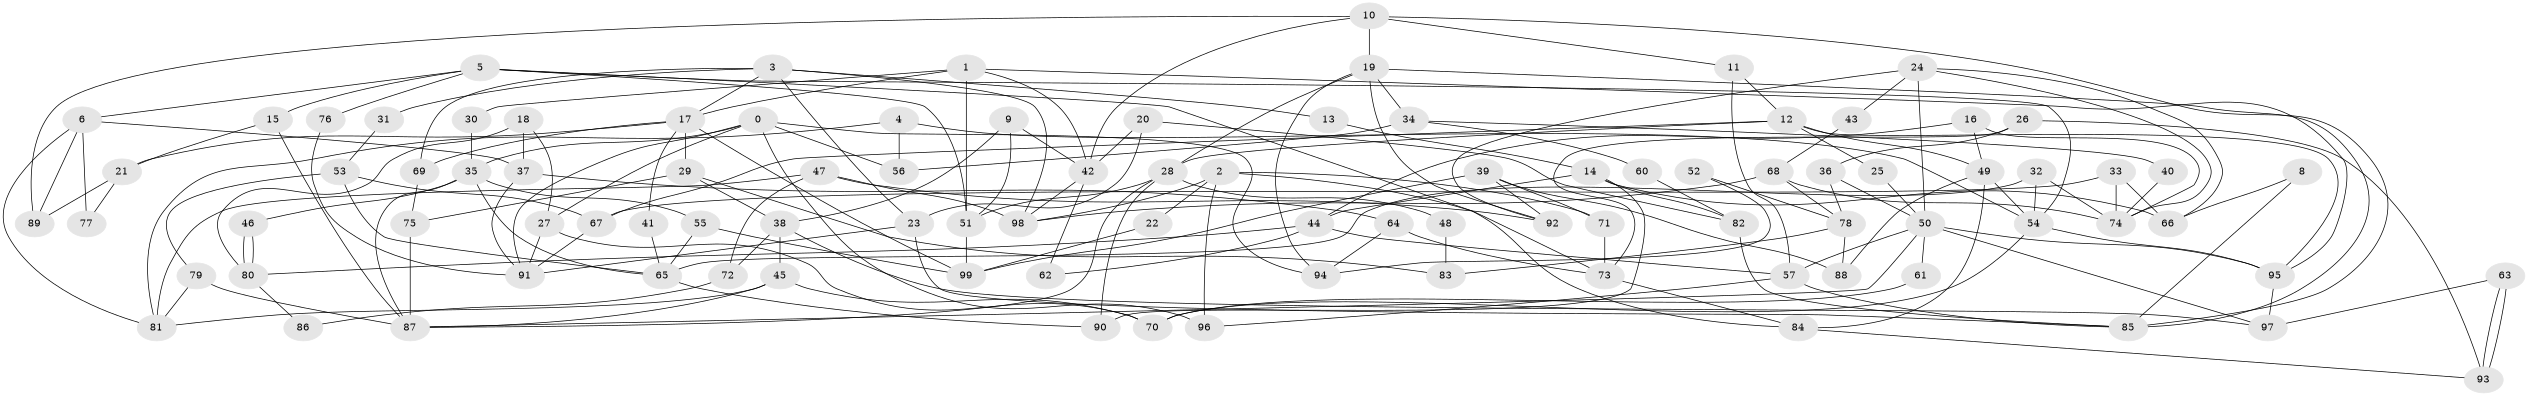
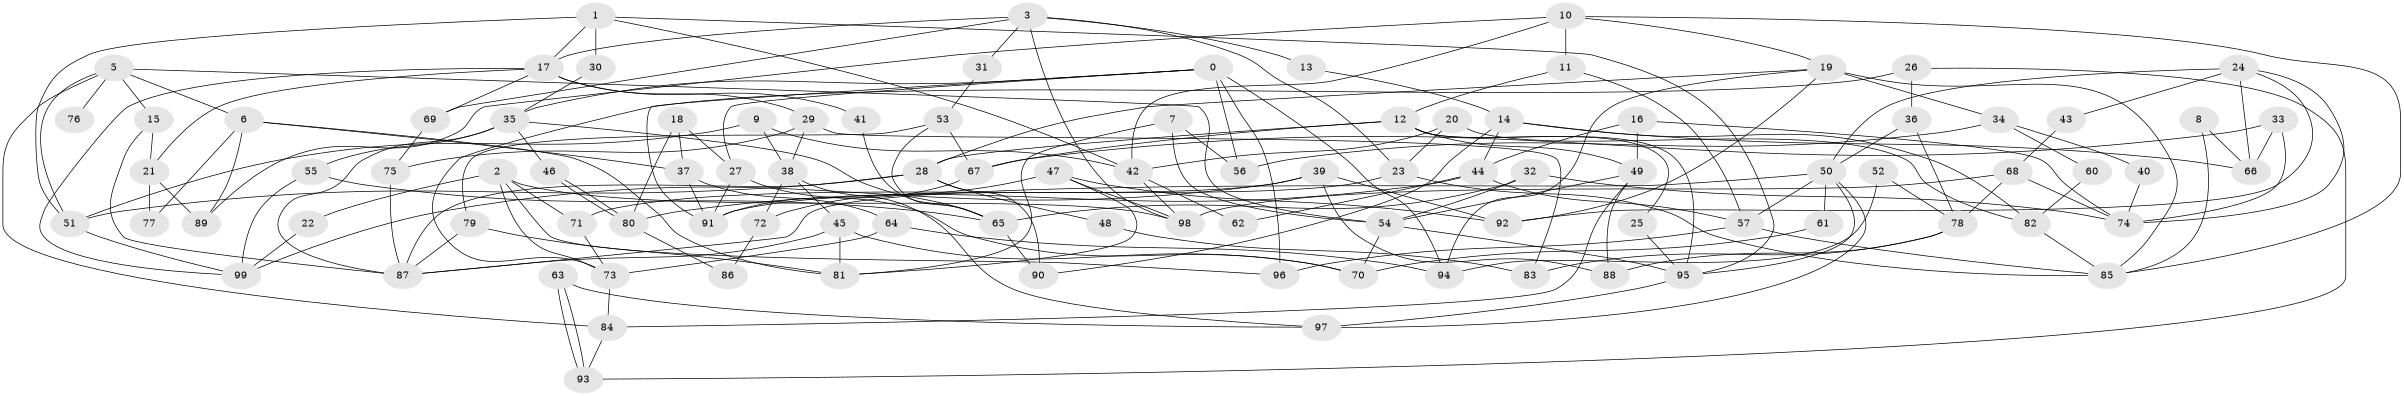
node "4": label "4" -> "7"
edge "25" -- "50": now "25" -- "95"
edge "76" -- "91": removed
